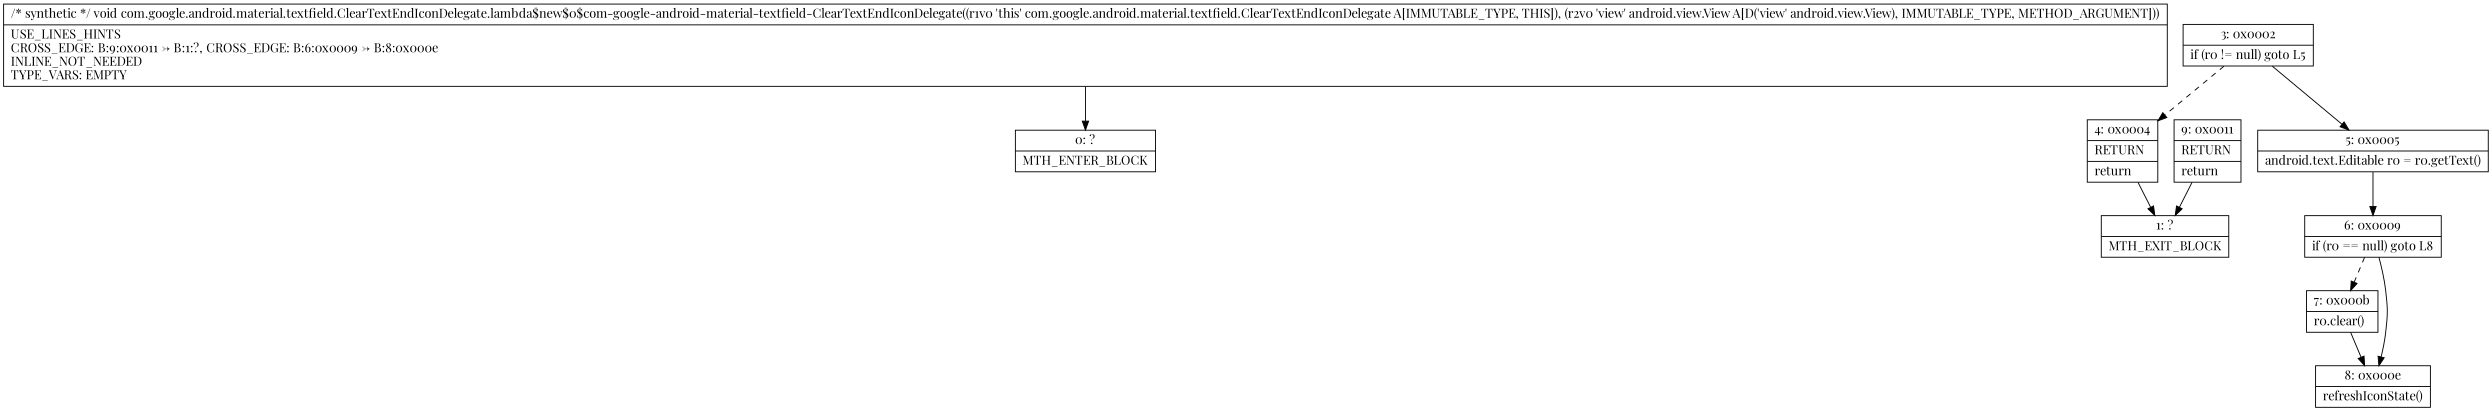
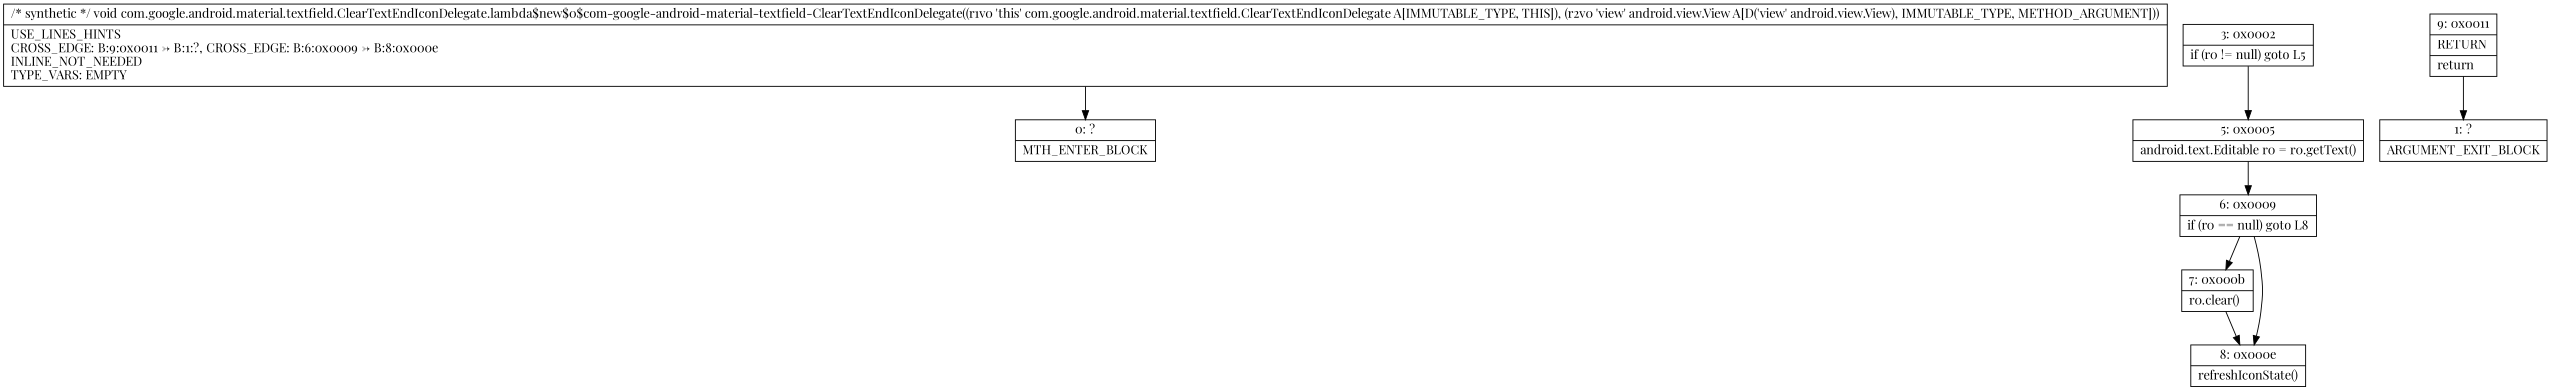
node "4: 0x0004": removed
node "1: ?": text "MTH_EXIT_BLOCK" -> "ARGUMENT_EXIT_BLOCK"
edge "6: 0x0009" -> "7: 0x000b": style dashed -> solid
